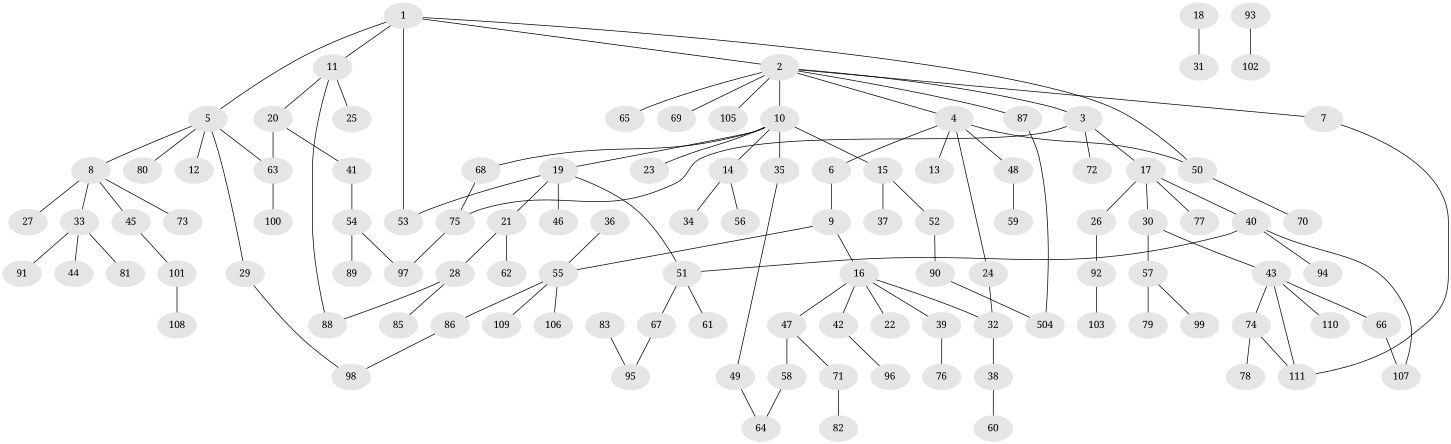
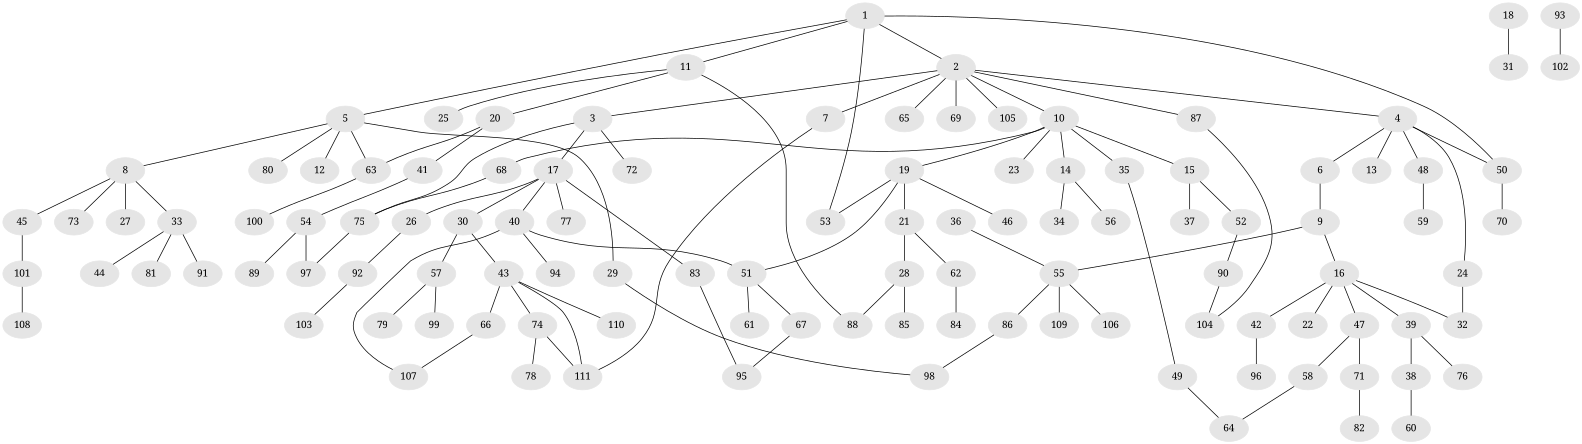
edge "17" -- "83": added
node "84": added
node "504": label "504" -> "104"
edge "32" -- "38": now "39" -- "38"
